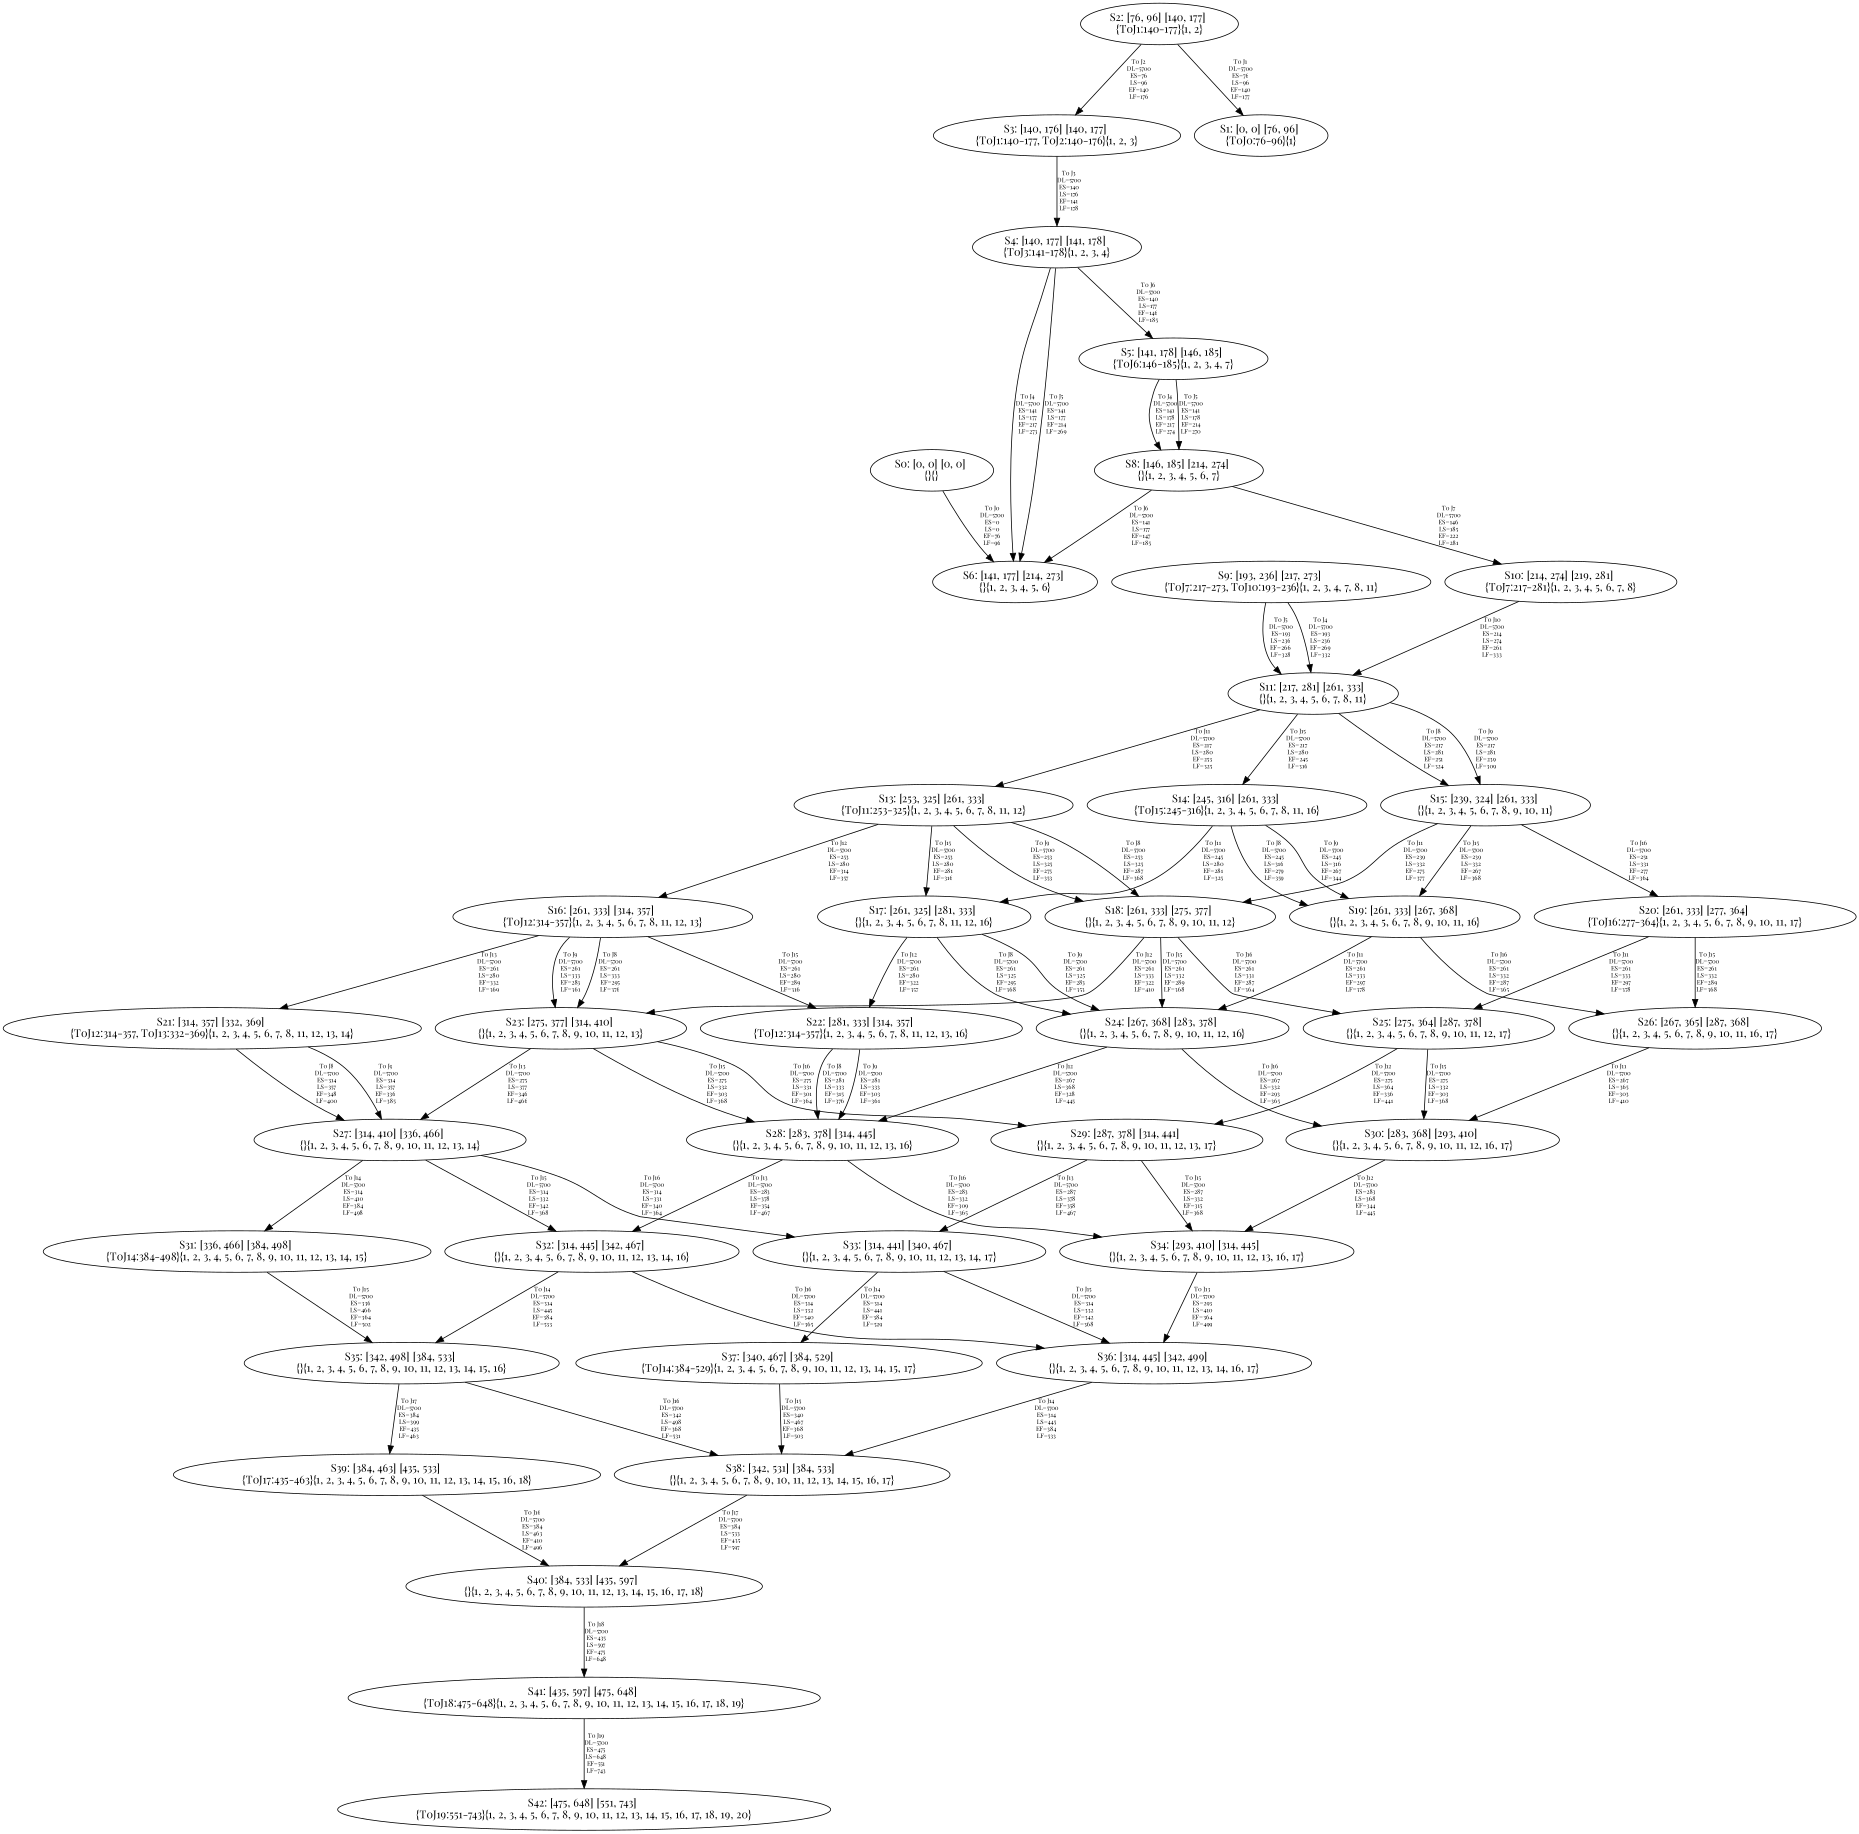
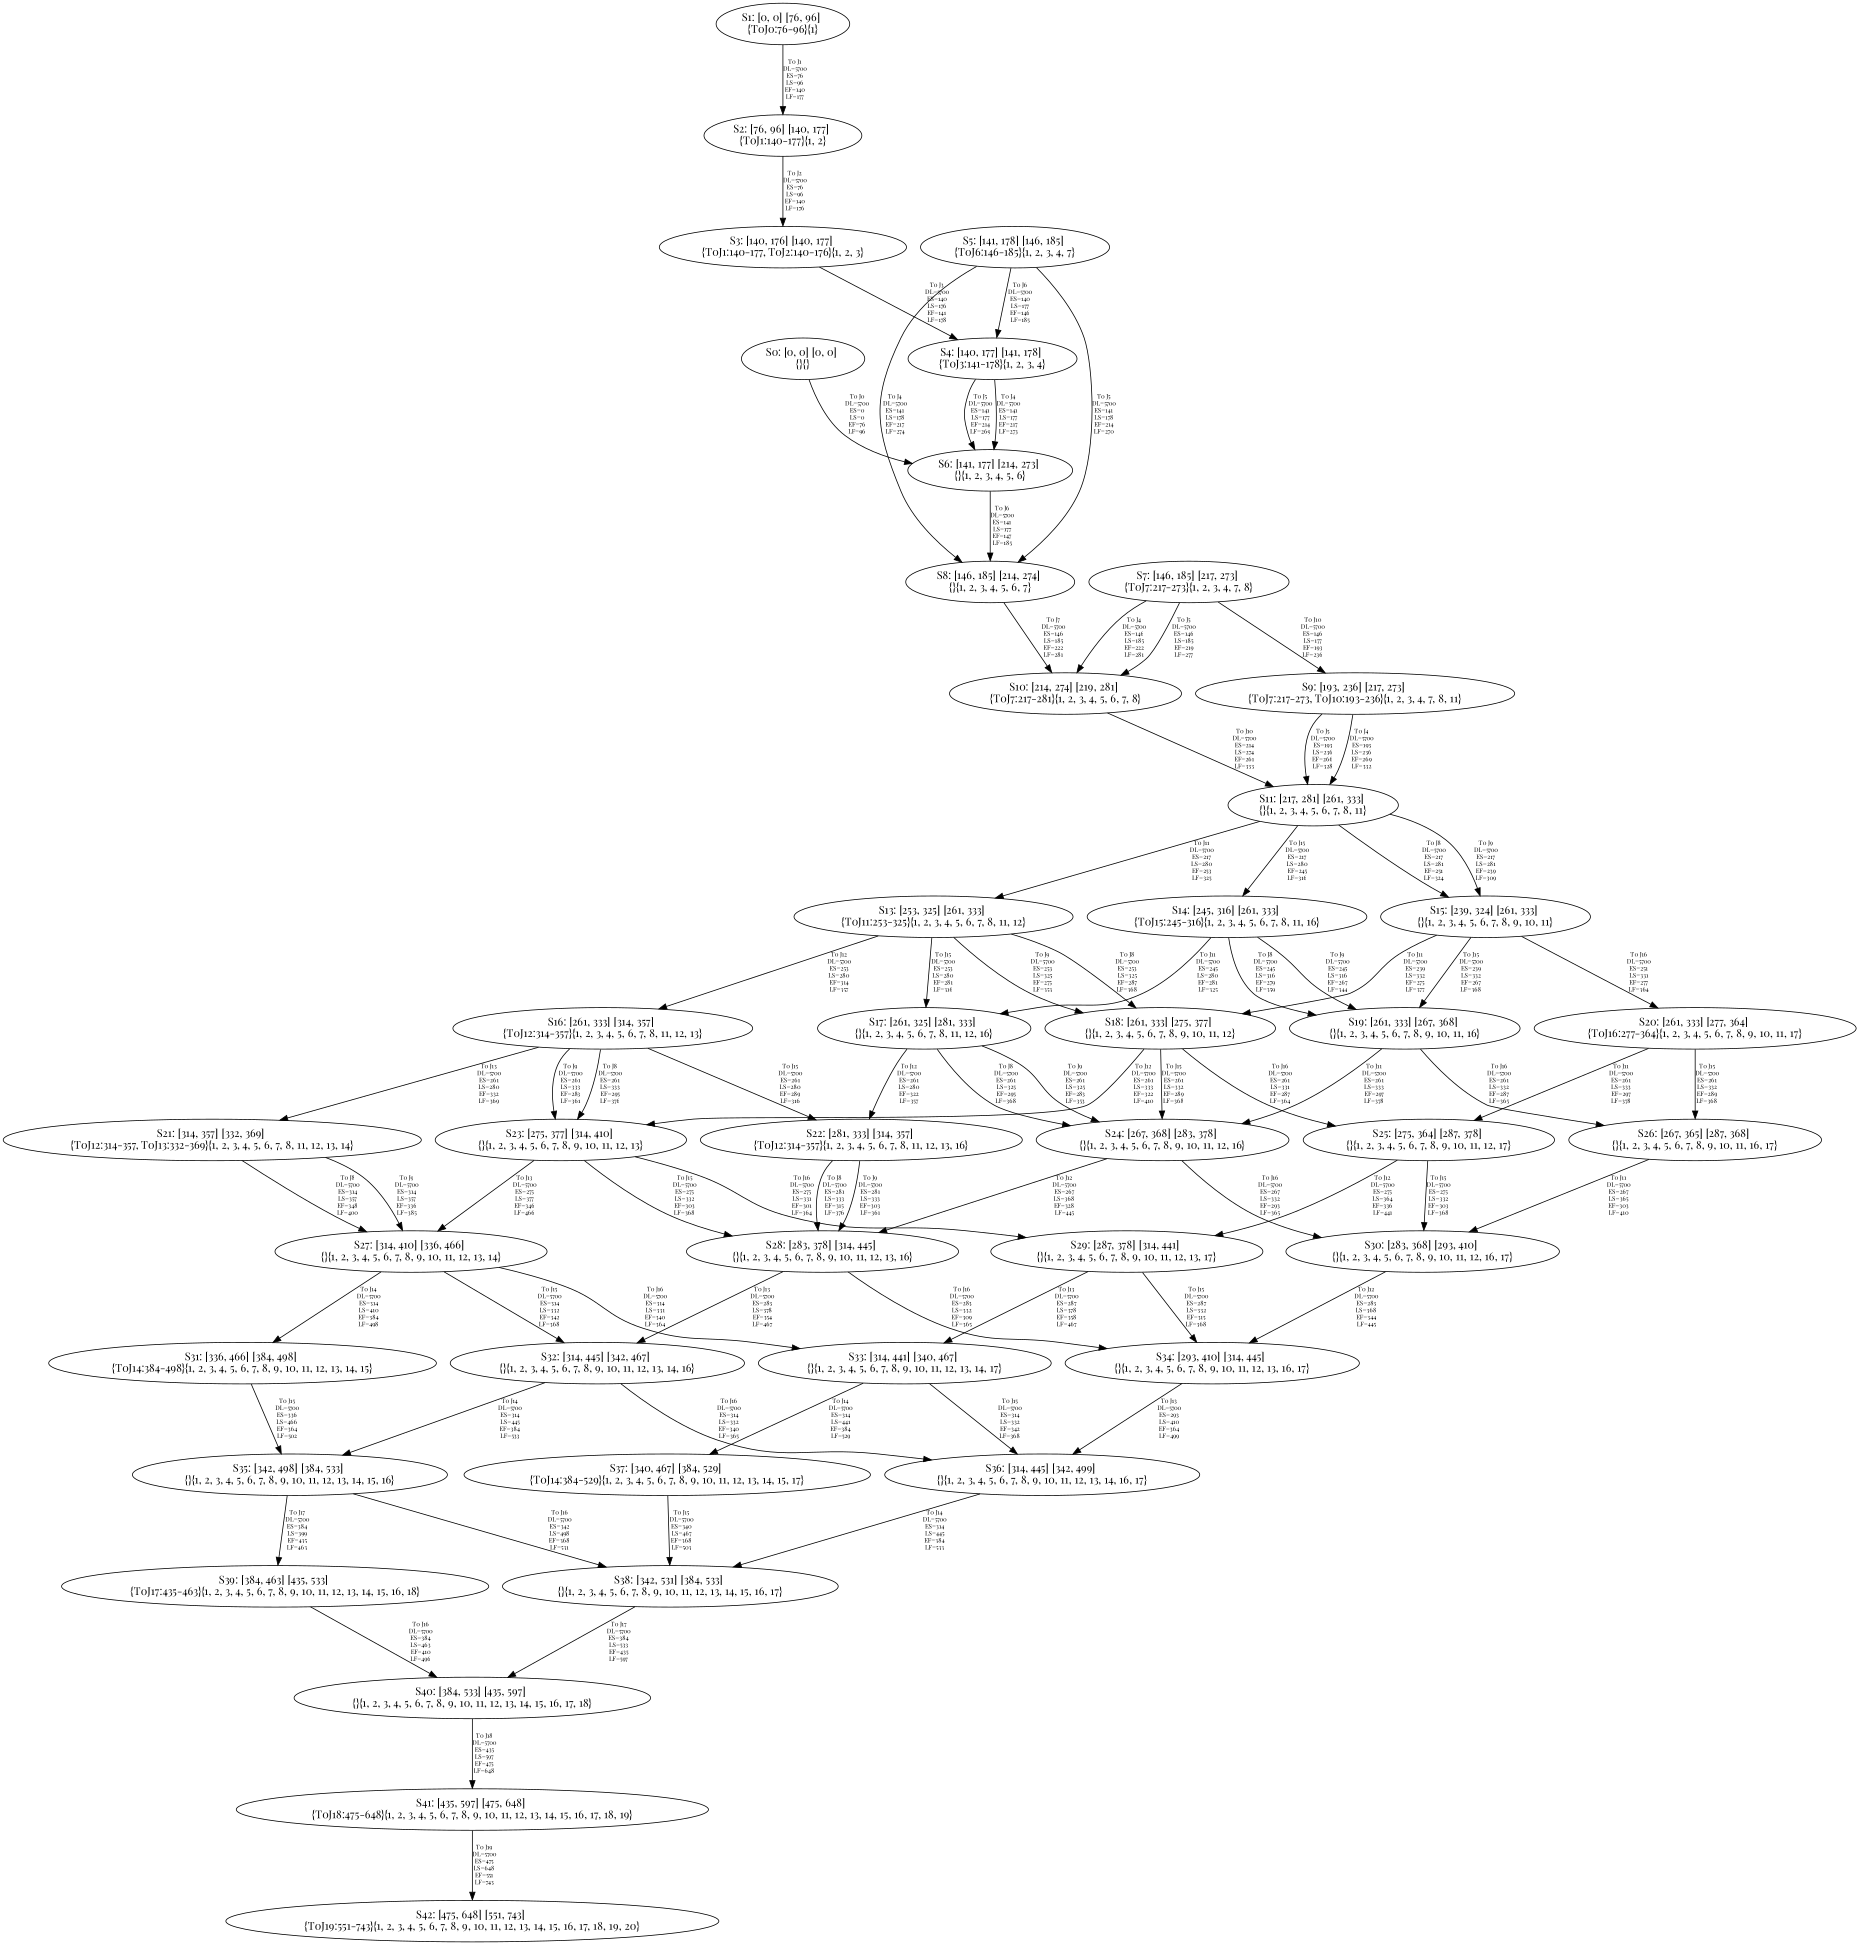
edge "S2: [76, 96] [140, 177] {T0J1:140-177}{1, 2}" -> "S1: [0, 0] [76, 96] {T0J0:76-96}{1}": reversed
edge "S4: [140, 177] [141, 178] {T0J3:141-178}{1, 2, 3, 4}" -> "S5: [141, 178] [146, 185] {T0J6:146-185}{1, 2, 3, 4, 7}": reversed
edge "S8: [146, 185] [214, 274] {}{1, 2, 3, 4, 5, 6, 7}" -> "S6: [141, 177] [214, 273] {}{1, 2, 3, 4, 5, 6}": reversed
node "S7: [146, 185] [217, 273] {T0J7:217-273}{1, 2, 3, 4, 7, 8}": added
